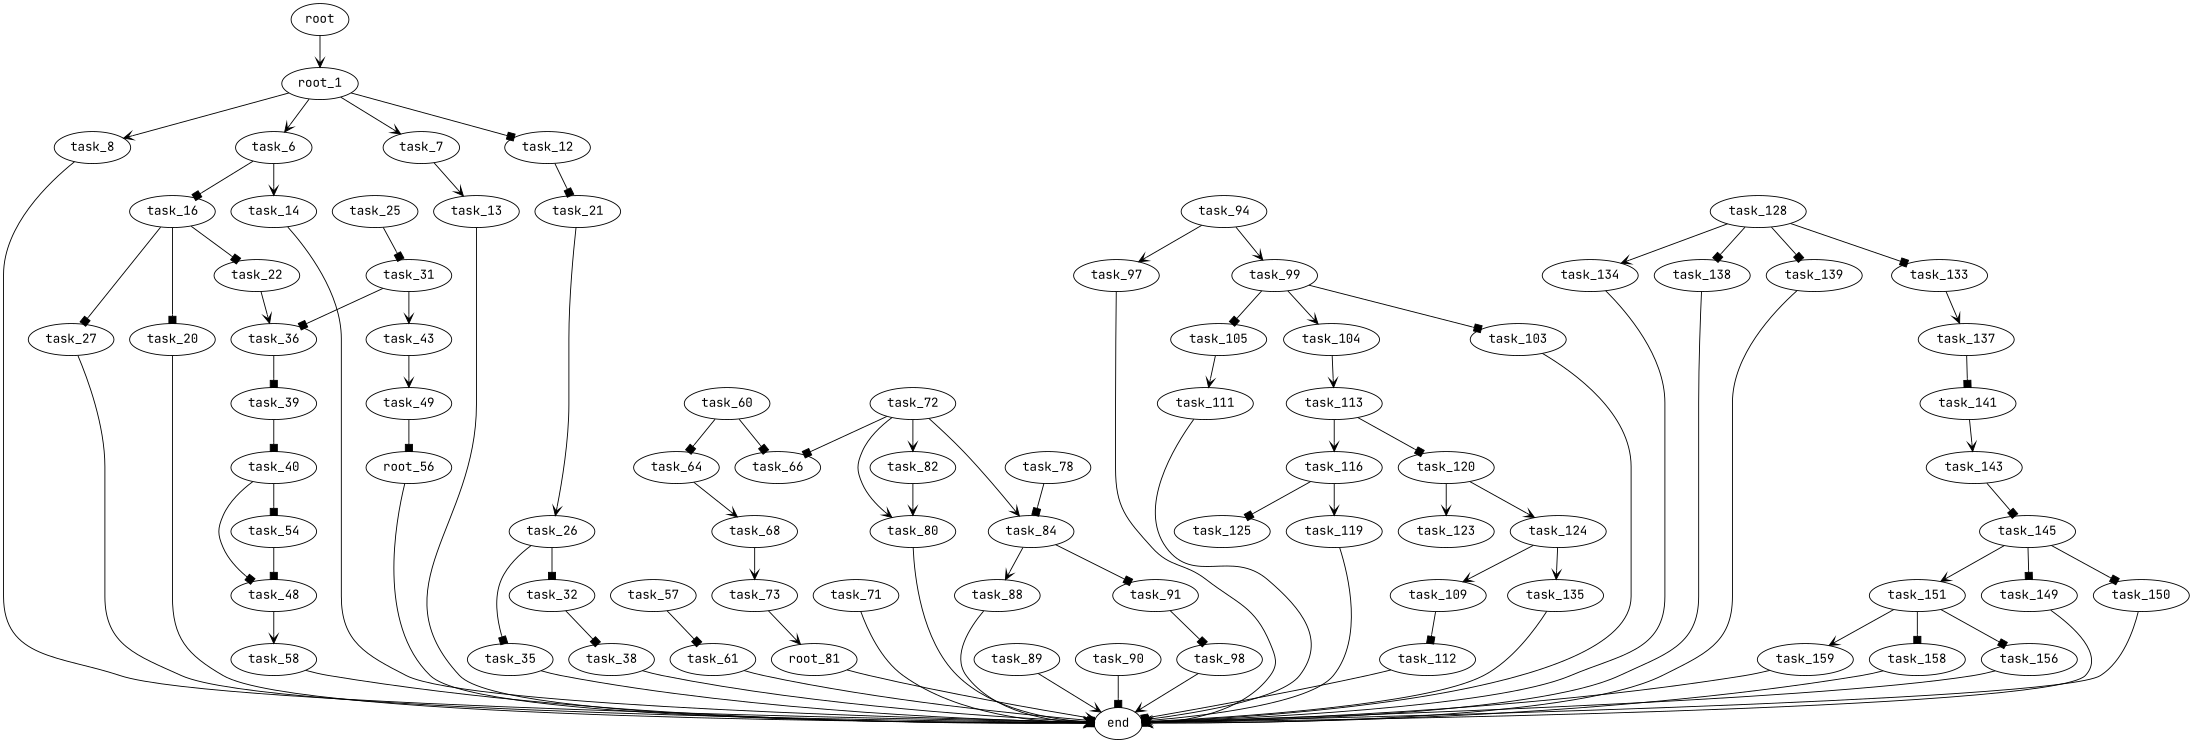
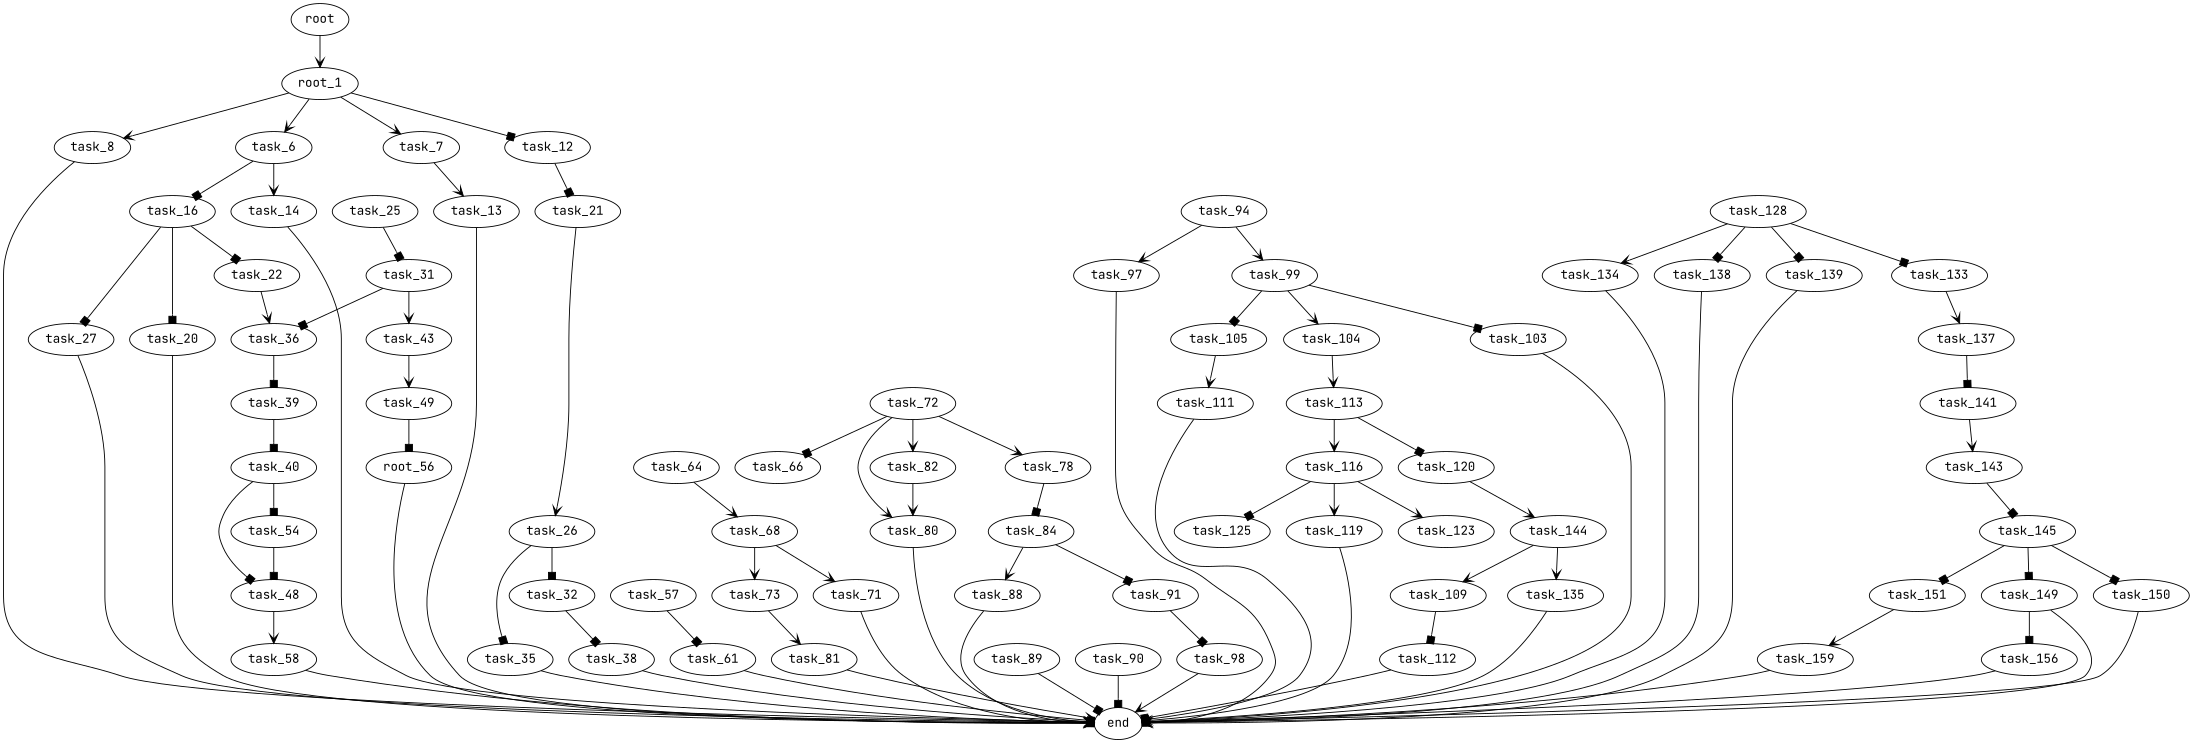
node "task_60": removed
edge "task_72" -> "task_84": now "task_72" -> "task_78"
edge "task_120" -> "task_123": now "task_116" -> "task_123"
node "task_124": label "task_124" -> "task_144"
edge "task_68" -> "task_71": added
edge "task_145" -> "task_151": arrowhead vee -> box
edge "task_151" -> "task_156": now "task_149" -> "task_156"
node "root_81": label "root_81" -> "task_81"
node "task_158": removed
edge "task_89" -> "end": arrowhead vee -> box
